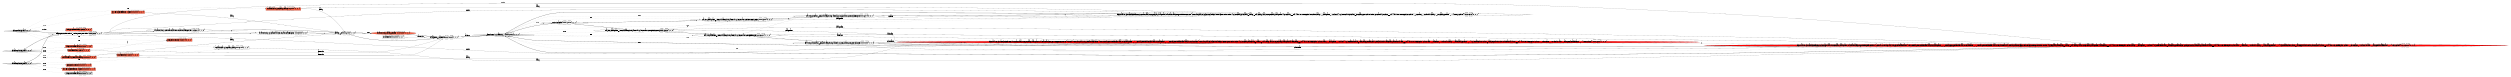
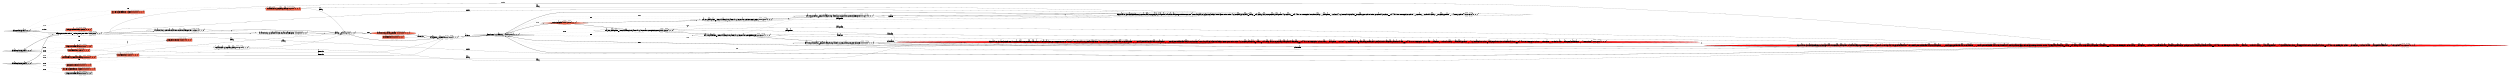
edge "List<DBSObjectReference> objects@@@2@@@['0', '0', '1']" -> "catalog != null@@@6@@@['1', '1', '1']": now "@Nullable final MySQLCatalog catalog@@@2@@@['0', '1', '0']" -> "catalog != null@@@6@@@['1', '1', '1']"
node "monitor.isCanceled()@@@12@@@['1', '1', '1']": fillcolor white -> tomato
node "int maxResults@@@2@@@['0', '0', '1']": fillcolor white -> tomato
